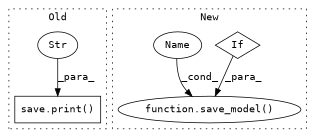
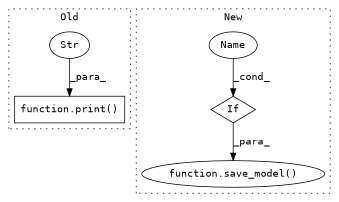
edge "Name" -> "function.save_model()": now "Name" -> "If"
node "save.print()": label "save.print()" -> "function.print()"
